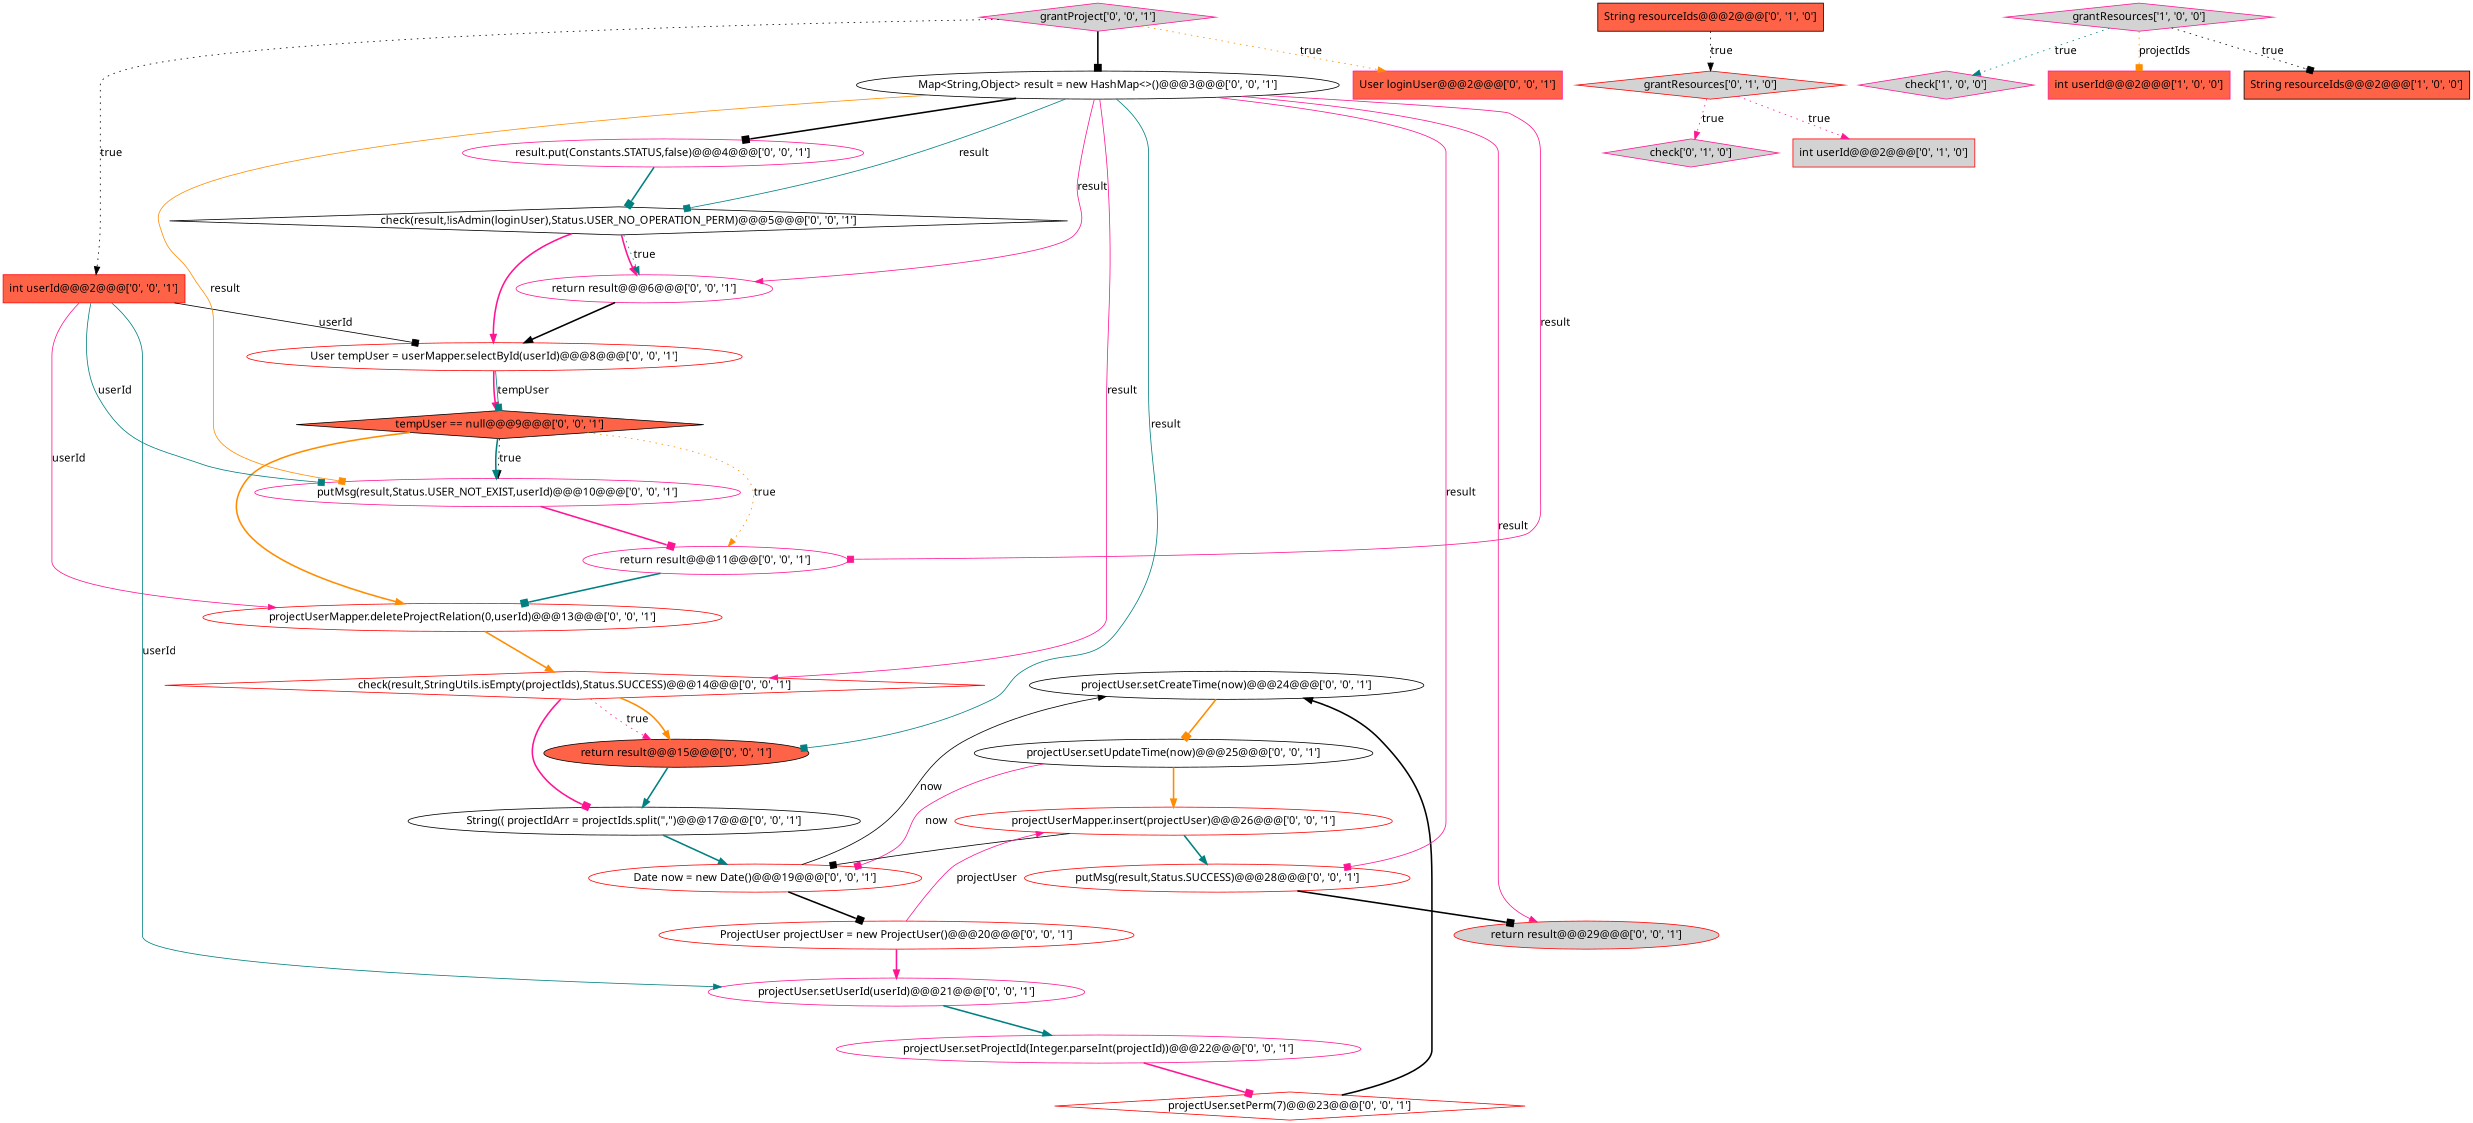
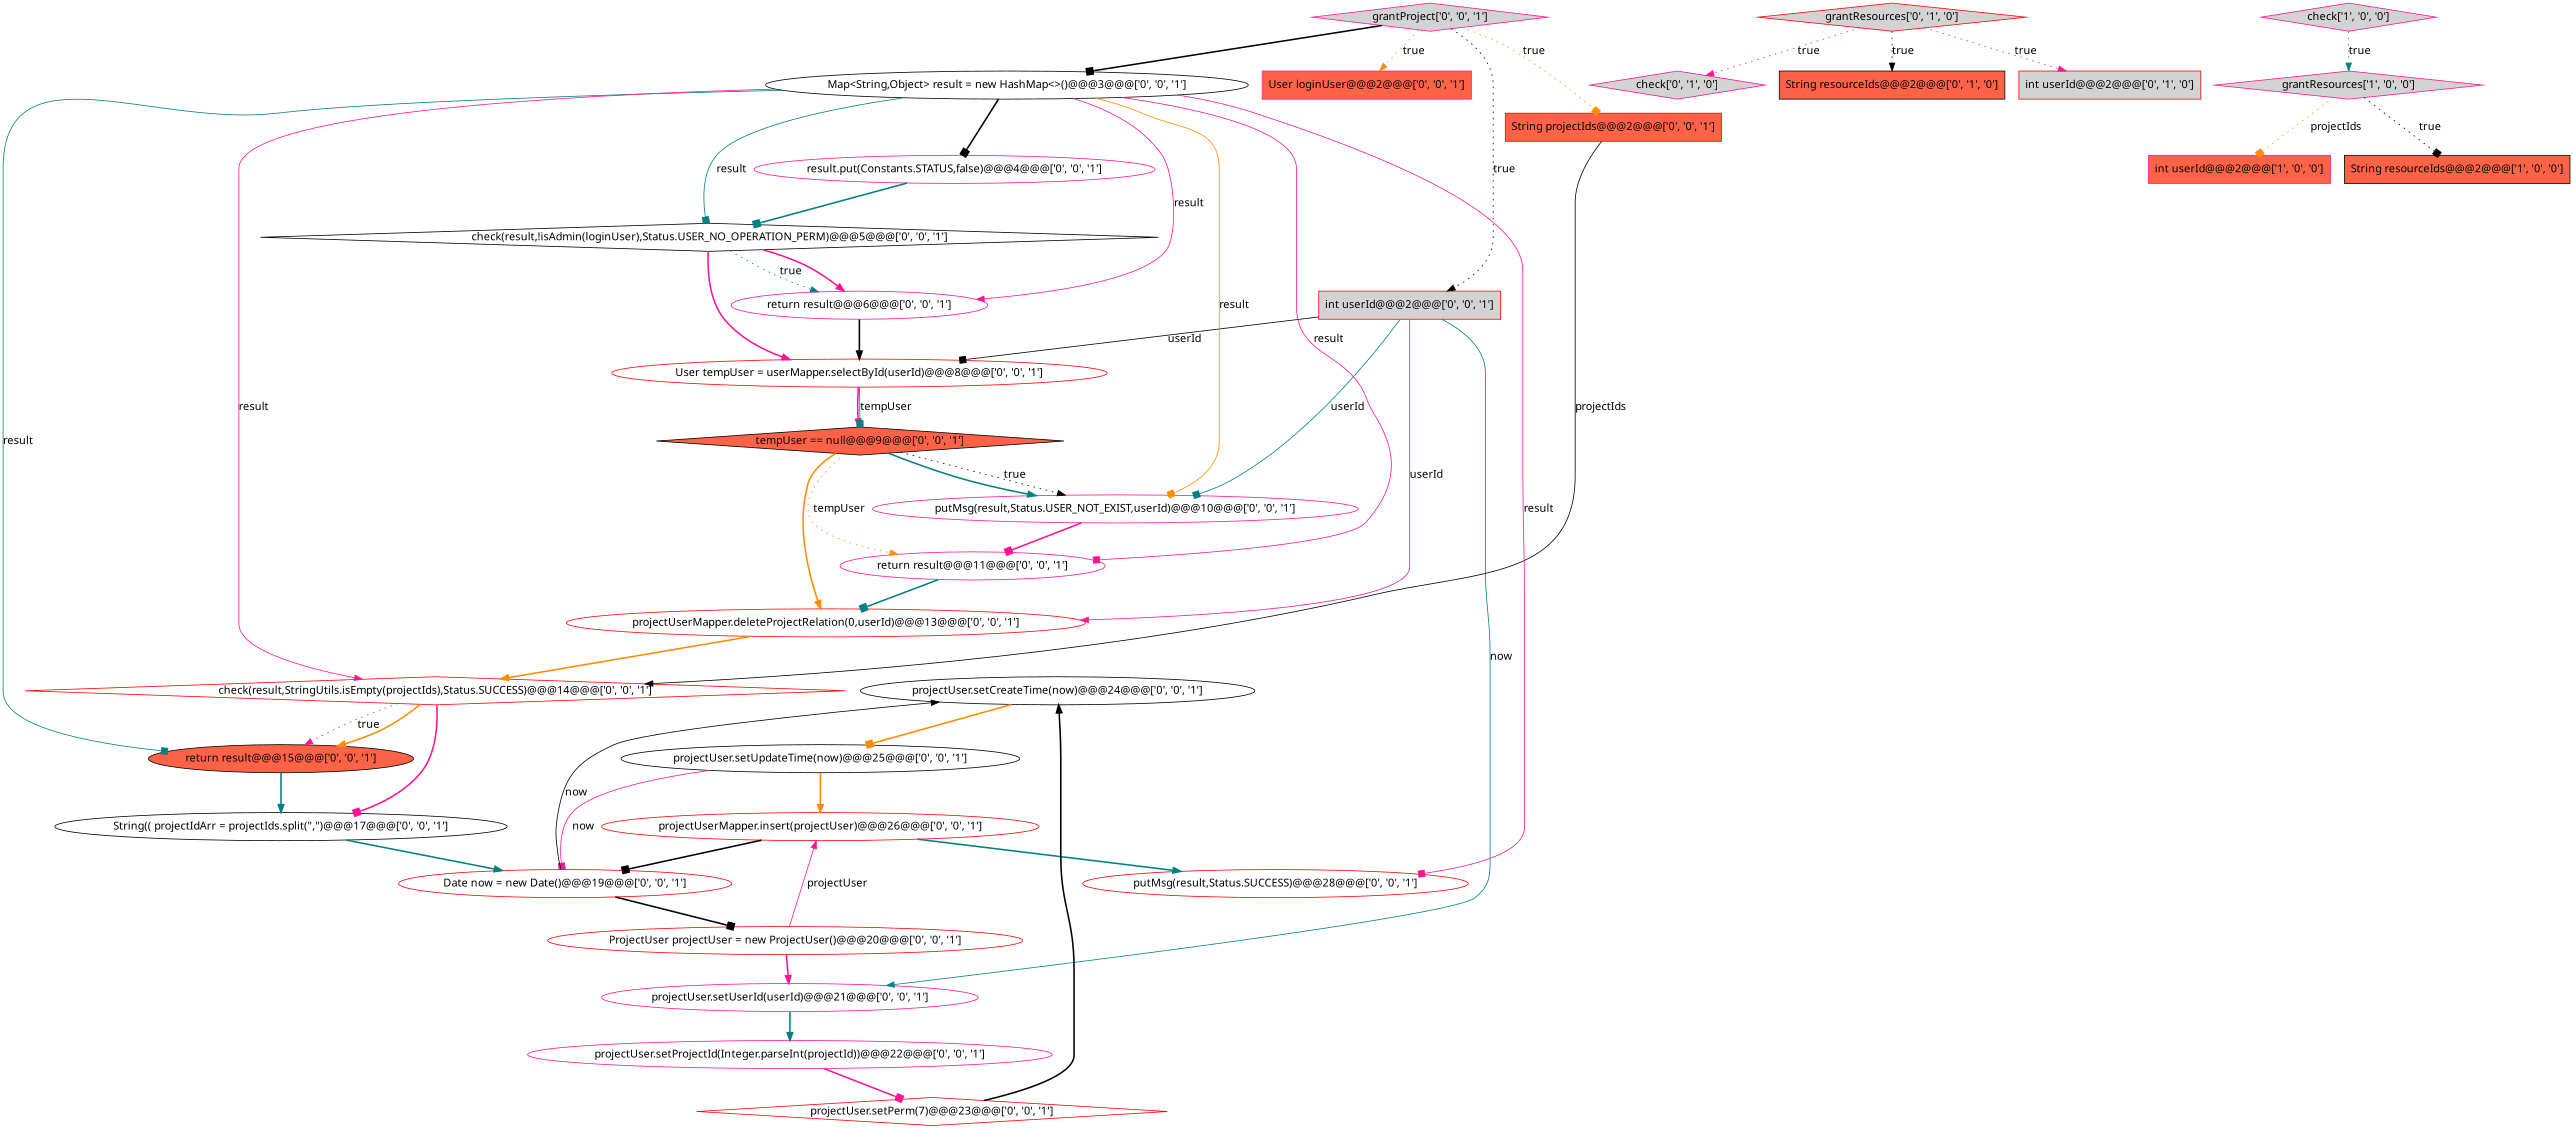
edge "String resourceIds@@@2@@@['0', '1', '0']" -> "grantResources['0', '1', '0']": reversed
edge "grantResources['1', '0', '0']" -> "check['1', '0', '0']": reversed
node "String projectIds@@@2@@@['0', '0', '1']": added
node "int userId@@@2@@@['0', '0', '1']": fillcolor tomato -> lightgray
edge "tempUser == null@@@9@@@['0', '0', '1']" -> "return result@@@11@@@['0', '0', '1']": label "true" -> "tempUser"
edge "int userId@@@2@@@['0', '0', '1']" -> "projectUser.setUserId(userId)@@@21@@@['0', '0', '1']": label "userId" -> "now"
edge "projectUserMapper.insert(projectUser)@@@26@@@['0', '0', '1']" -> "Date now = new Date()@@@19@@@['0', '0', '1']": style solid -> bold
node "return result@@@29@@@['0', '0', '1']": removed
